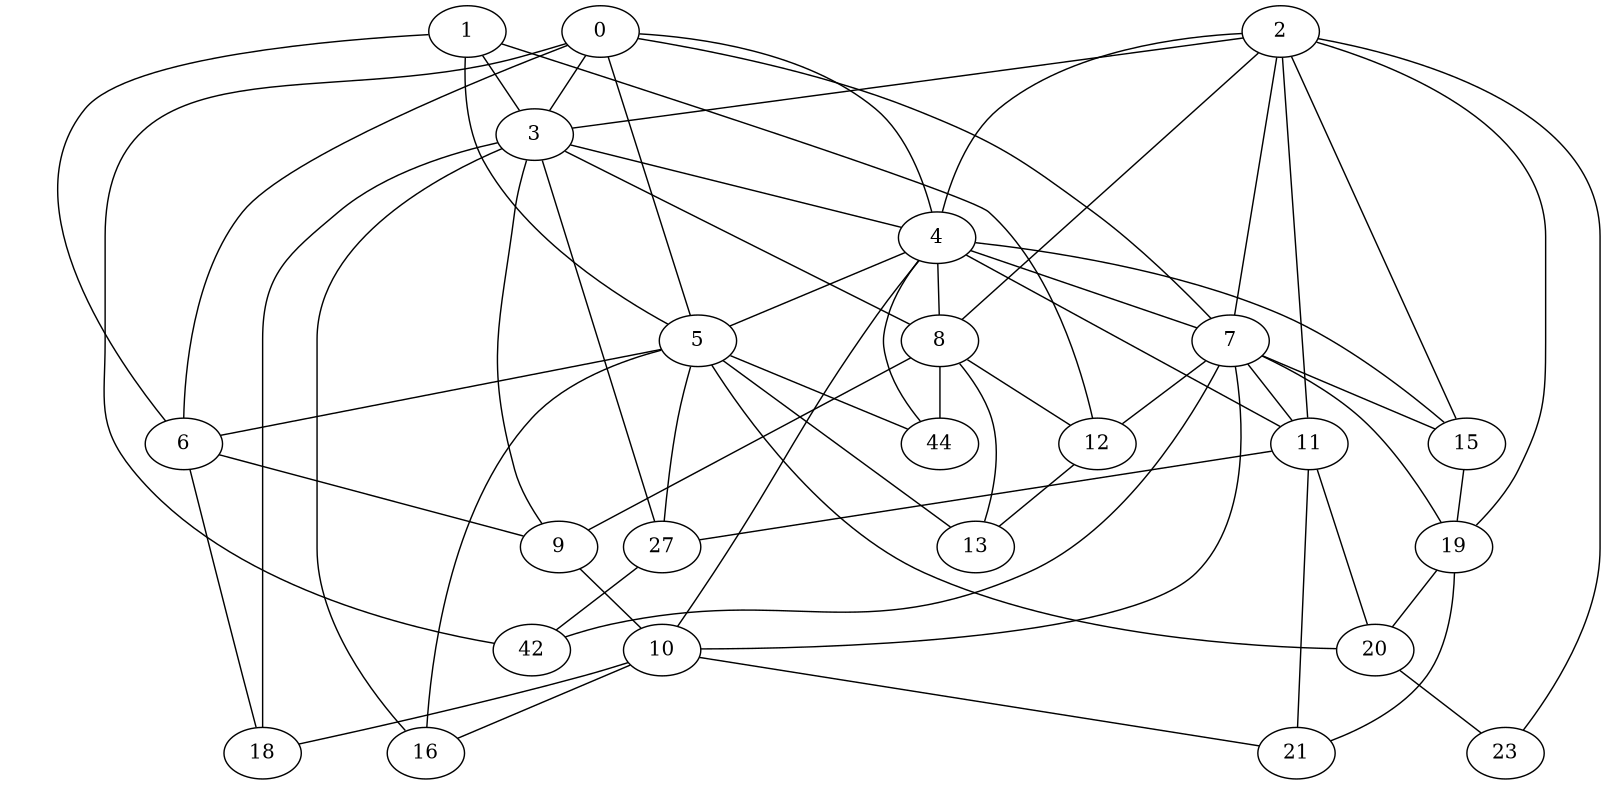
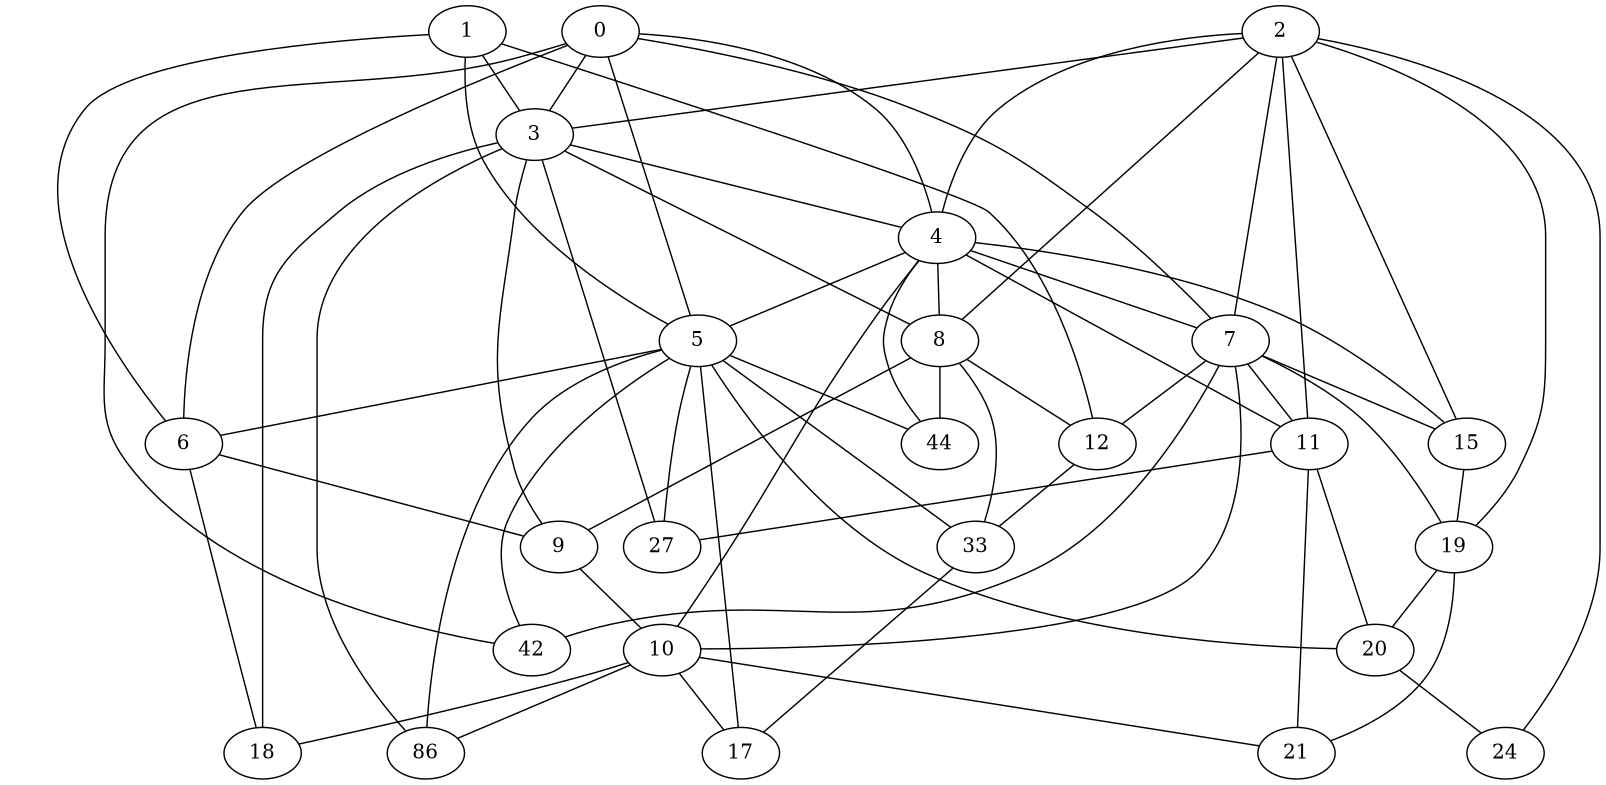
node "13": label "13" -> "33"
edge "27" -- "42": now "5" -- "42"
node "16": label "16" -> "86"
node "17": added
node "23": label "23" -> "24"
